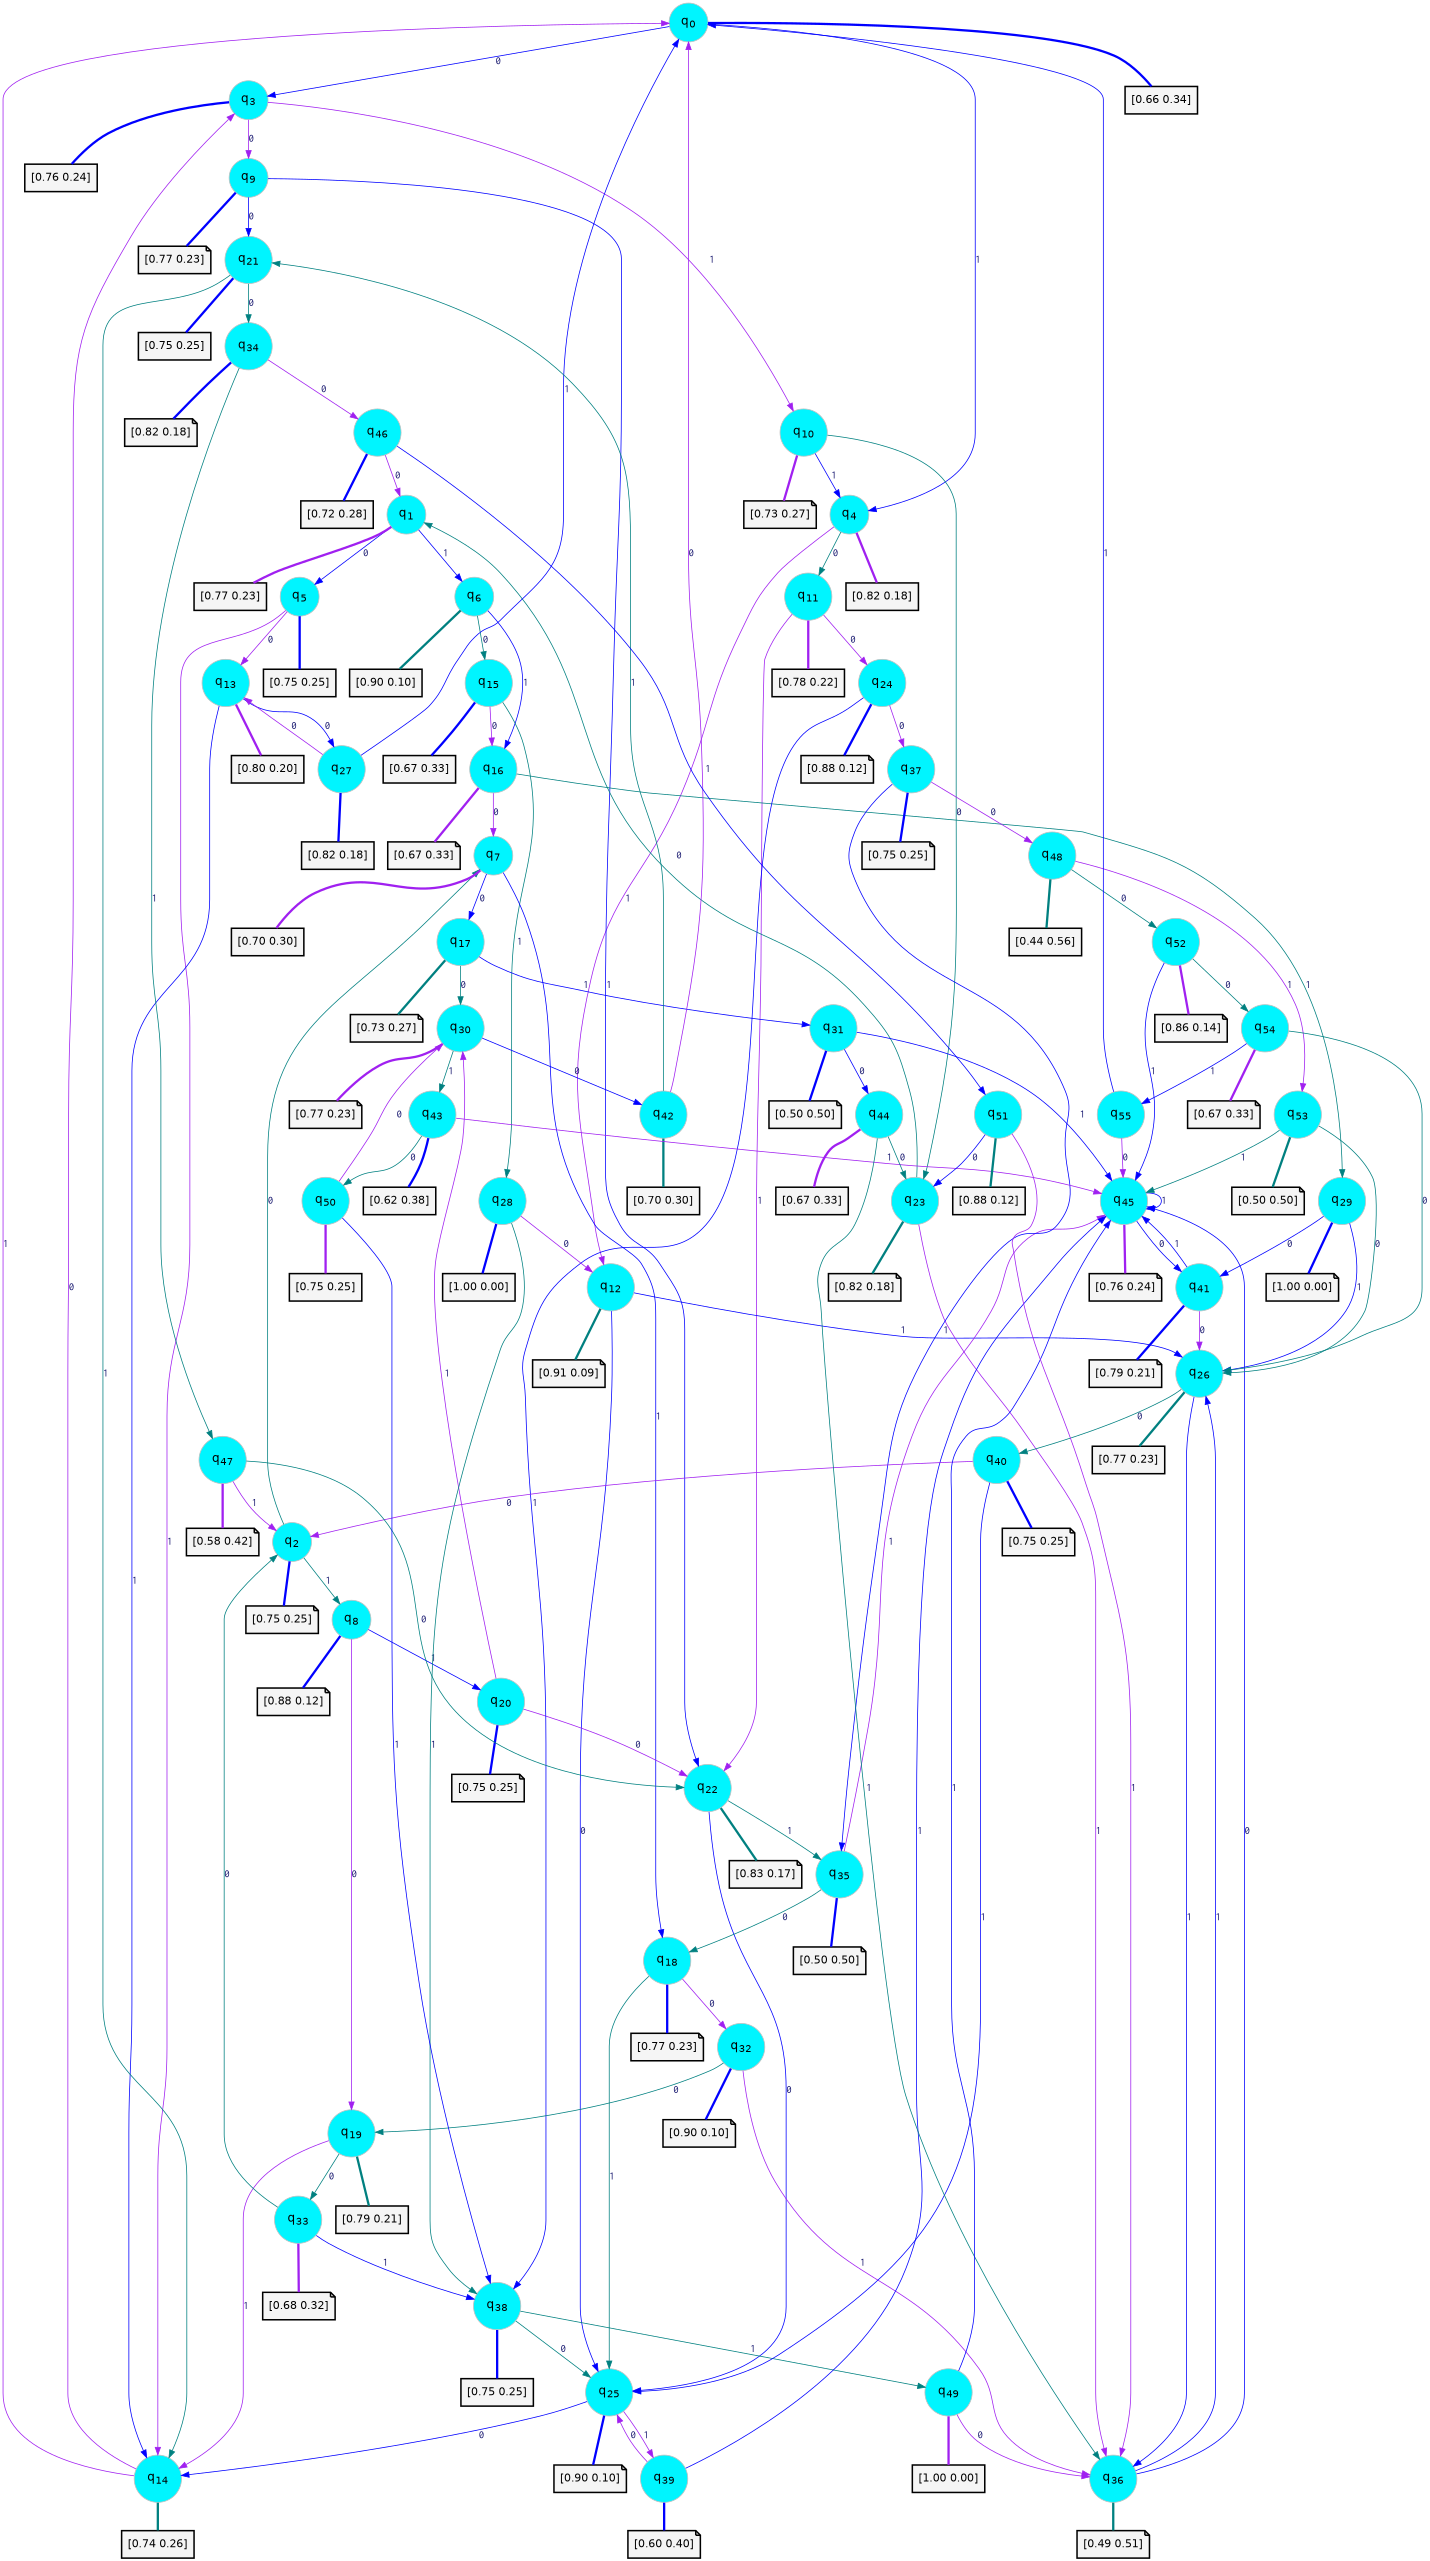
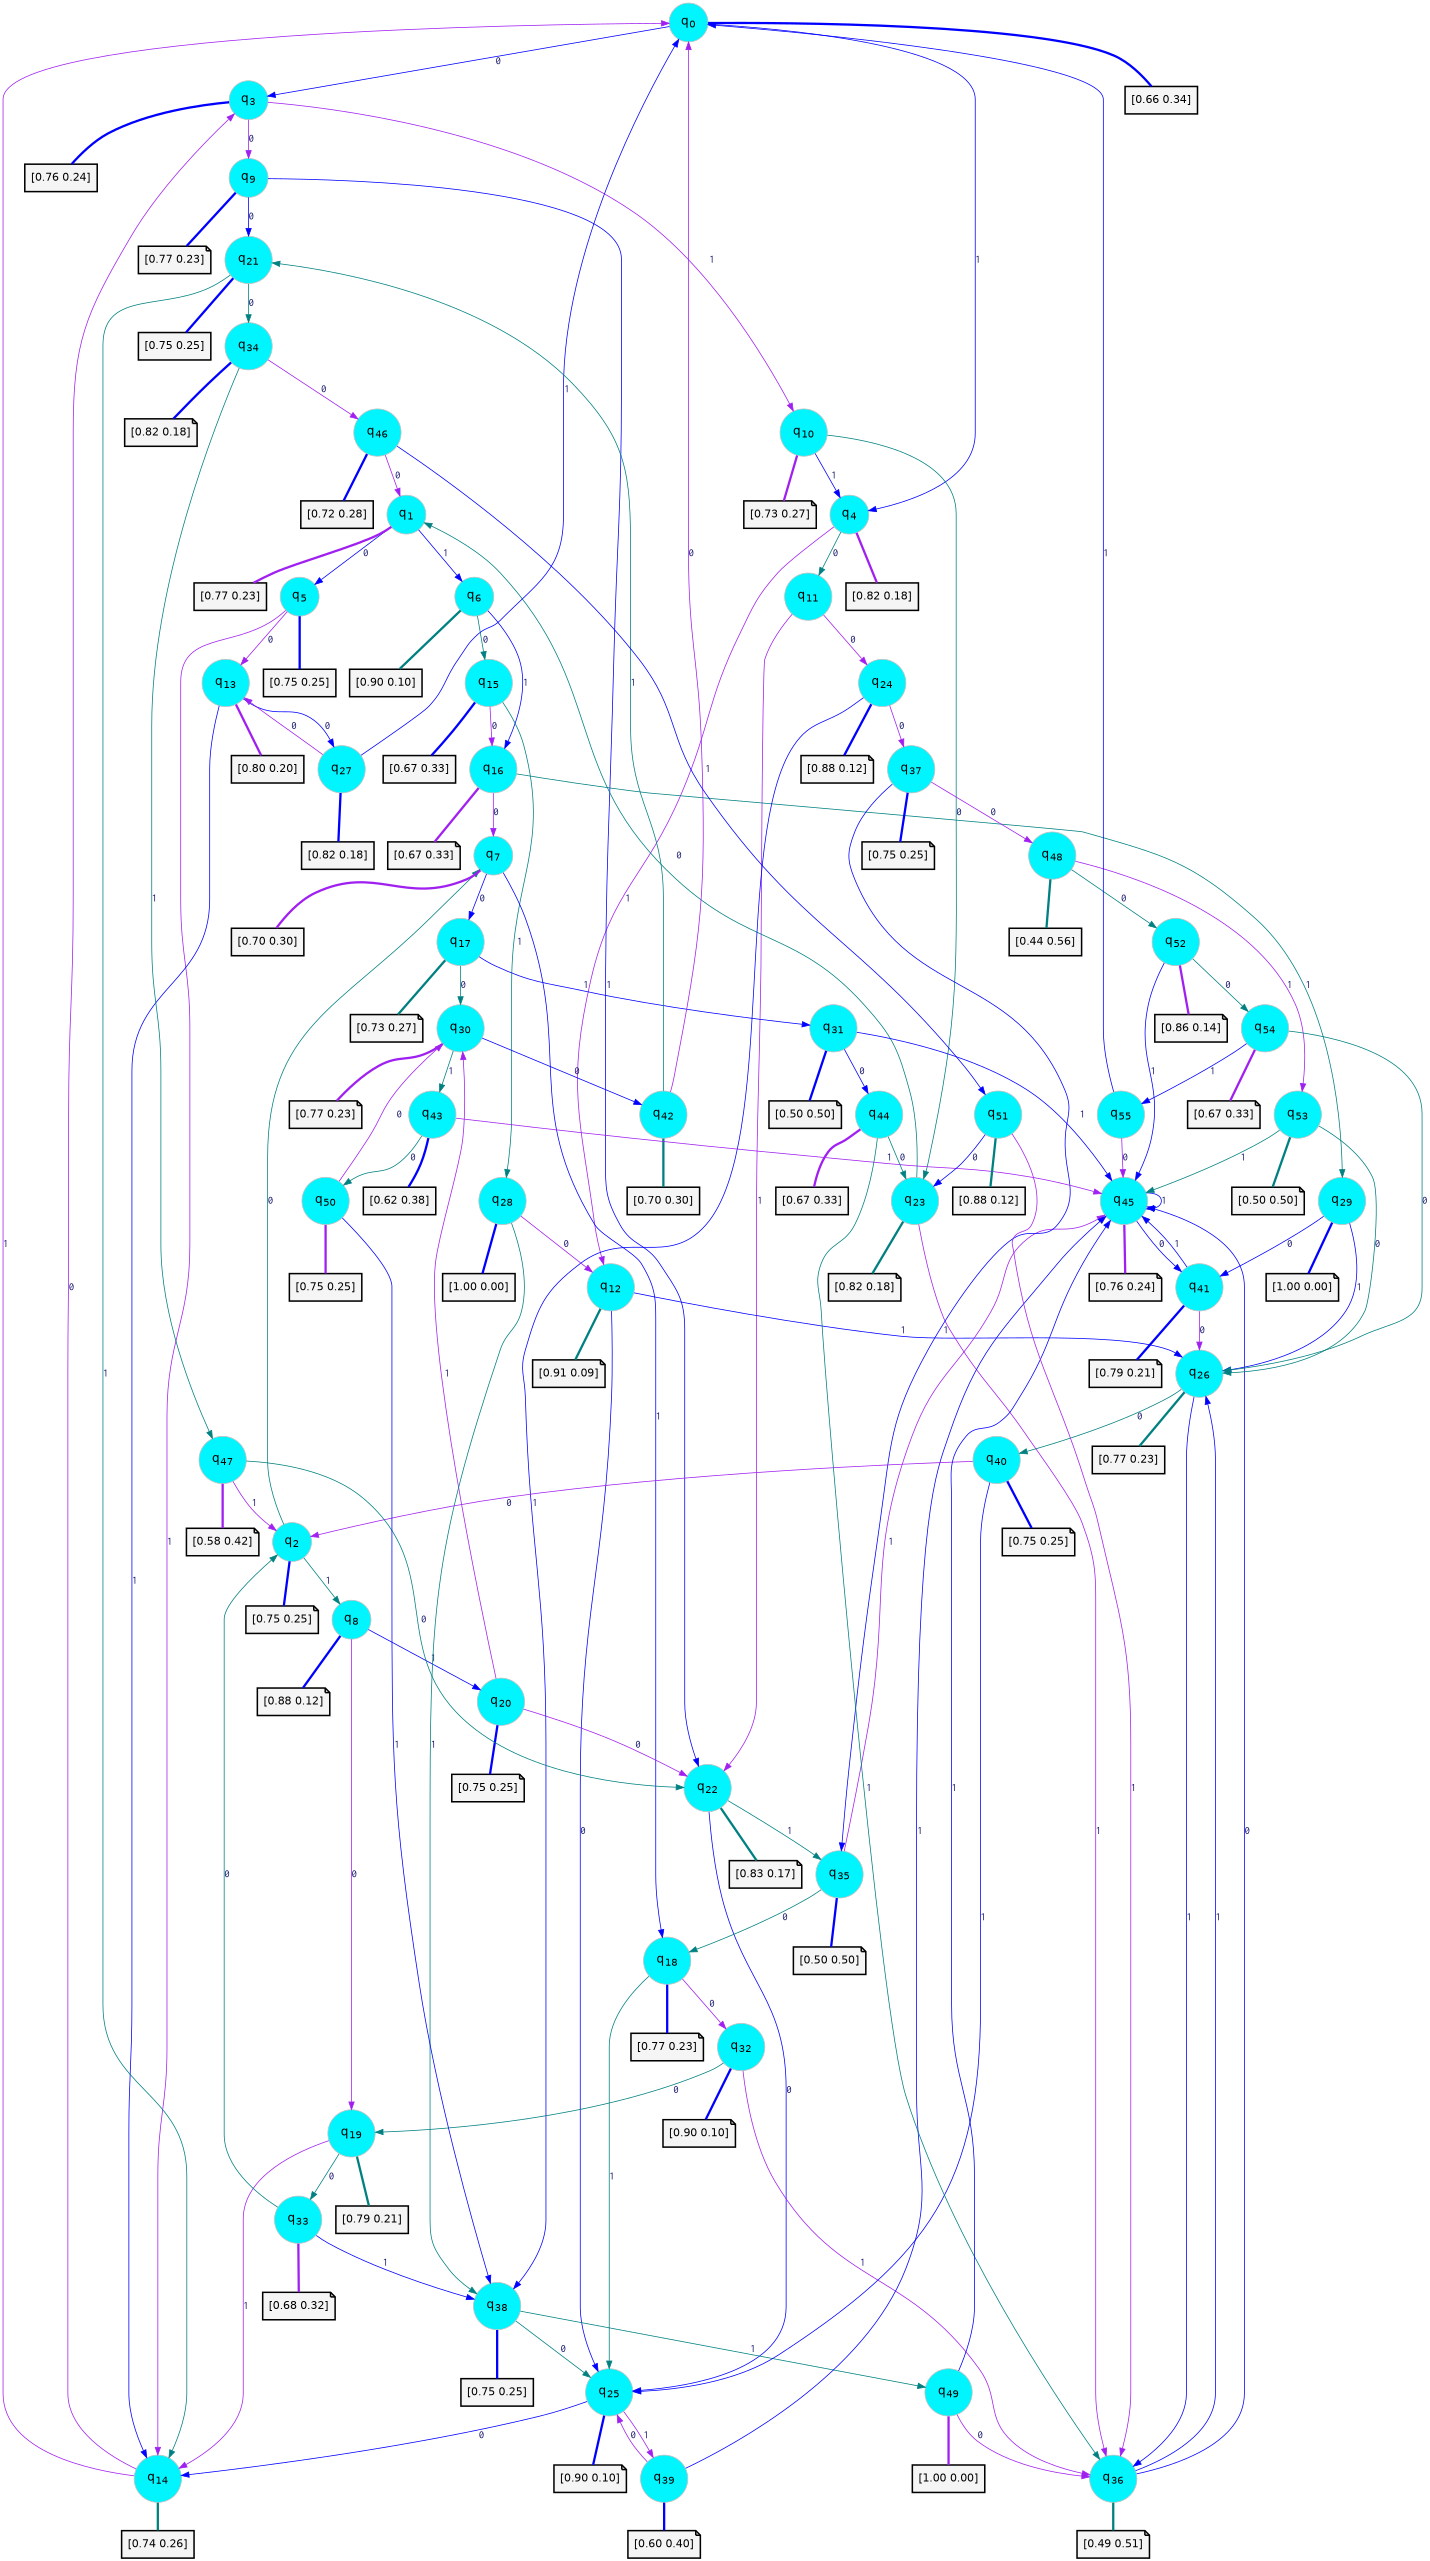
node "[0.78 0.22]": removed
